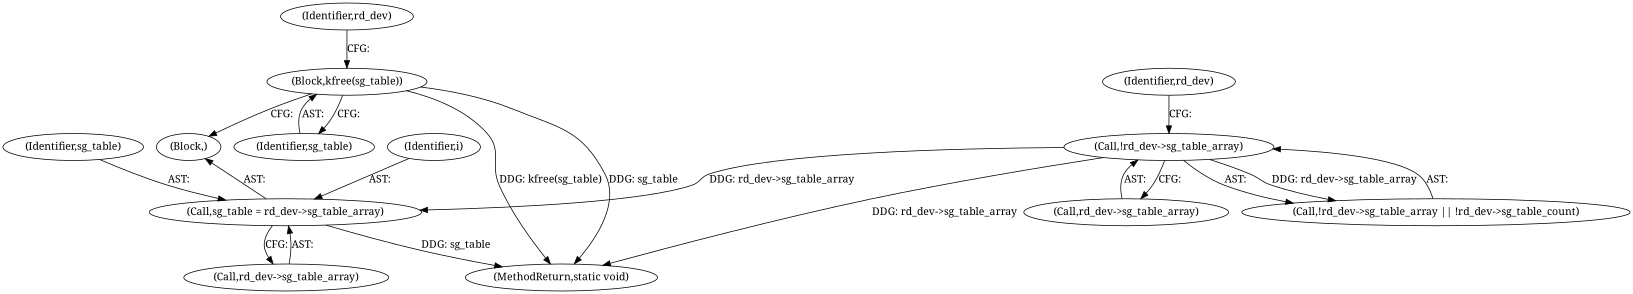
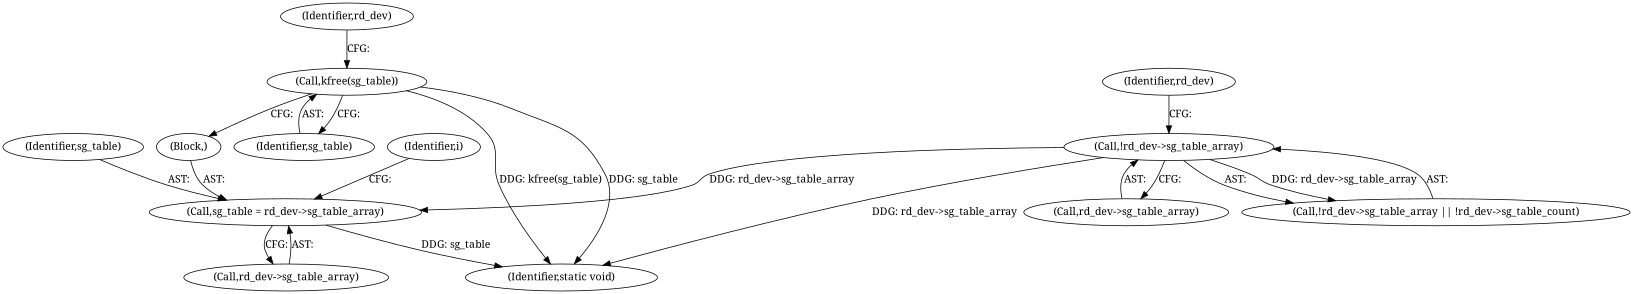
node "(Block,kfree(sg_table))": label "(Block,kfree(sg_table))" -> "(Call,kfree(sg_table))"
edge "(Identifier,i)" -> "(Call,sg_table = rd_dev->sg_table_array)": label "AST: " -> "CFG: "
edge "(Call,sg_table = rd_dev->sg_table_array)" -> "(Block,)": reversed
node "(MethodReturn,static void)": label "(MethodReturn,static void)" -> "(Identifier,static void)"
